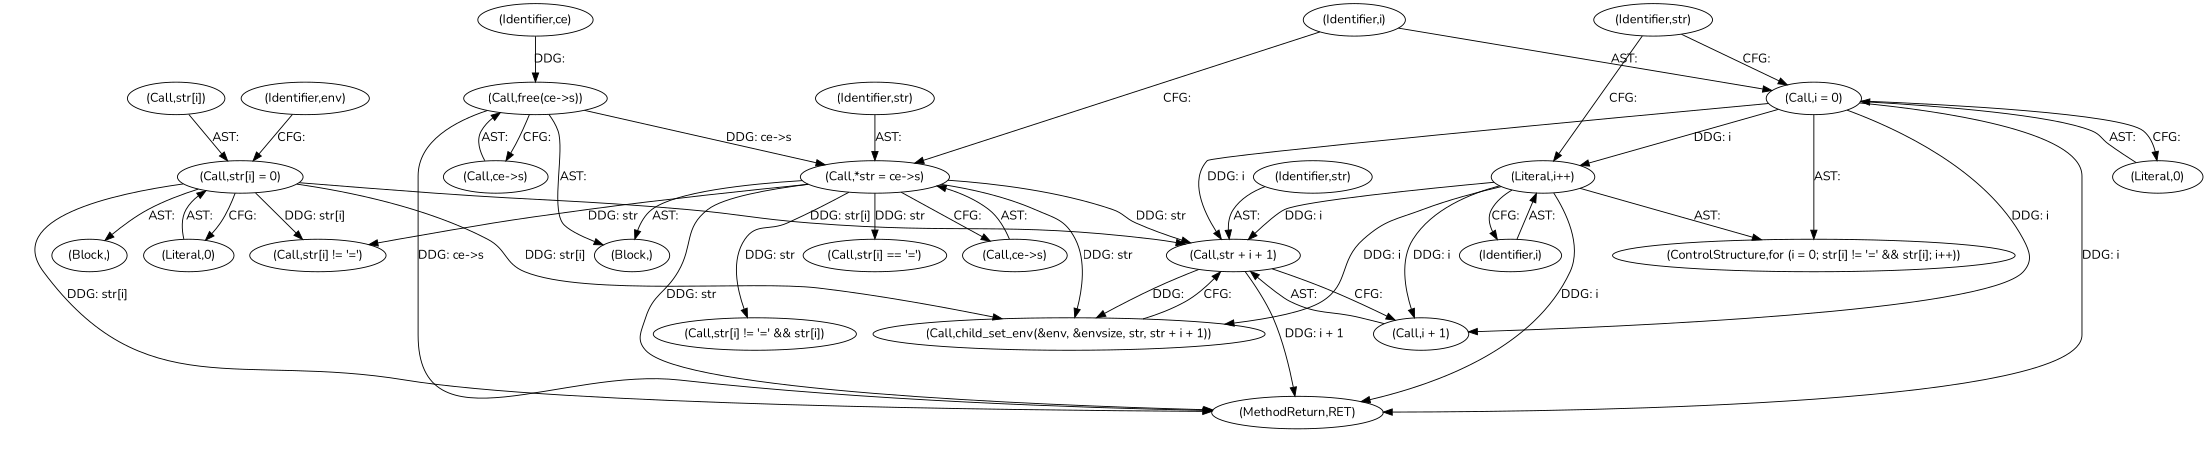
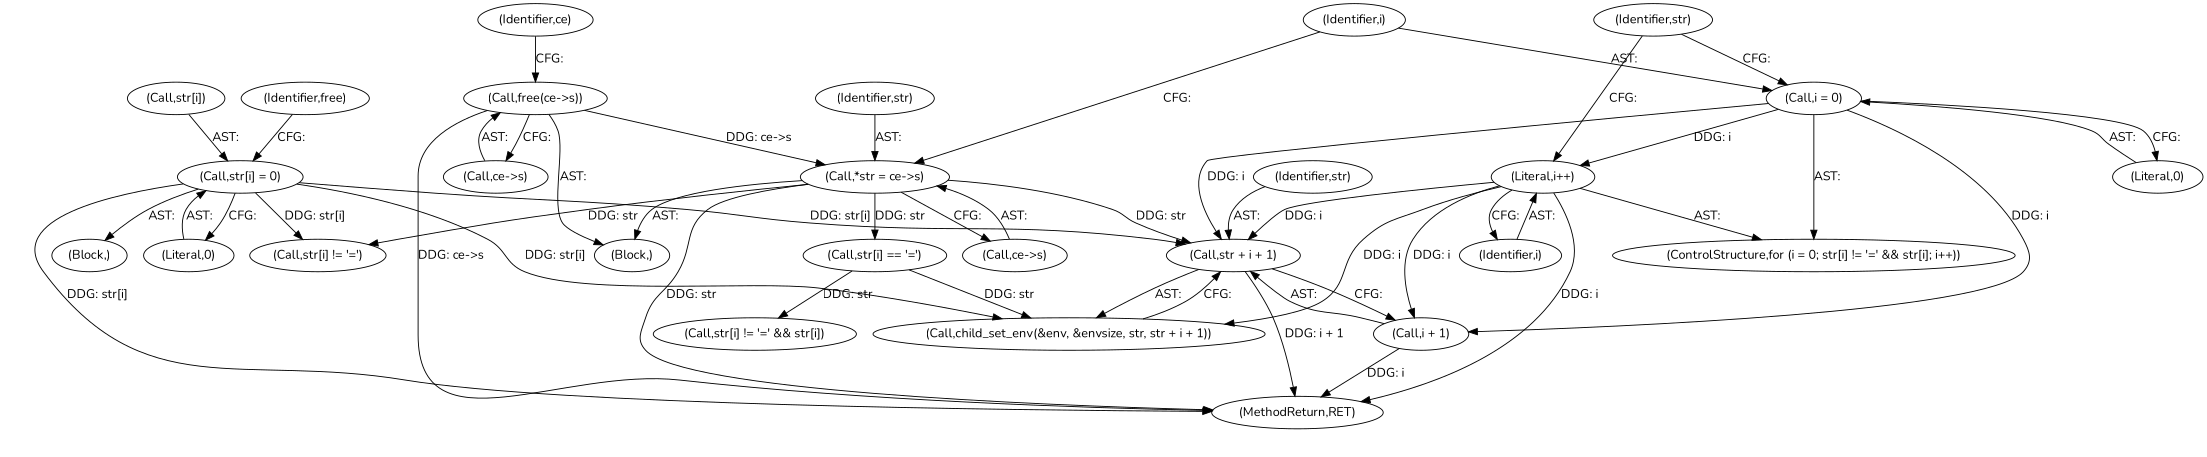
edge "(Identifier,ce)" -> "(Call,free(ce->s))": label "DDG: " -> "CFG: "
node "(Identifier,env)": label "(Identifier,env)" -> "(Identifier,free)"
edge "(Call,*str = ce->s)" -> "(Call,child_set_env(&env, &envsize, str, str + i + 1))": now "(Call,str[i] == '=')" -> "(Call,child_set_env(&env, &envsize, str, str + i + 1))"
edge "(Call,*str = ce->s)" -> "(Call,str[i] != '=' && str[i])": now "(Call,str[i] == '=')" -> "(Call,str[i] != '=' && str[i])"
edge "(Call,str + i + 1)" -> "(Call,child_set_env(&env, &envsize, str, str + i + 1))": label "DDG: " -> "AST: "
edge "(Call,i = 0)" -> "(MethodReturn,RET)": now "(Call,i + 1)" -> "(MethodReturn,RET)"
